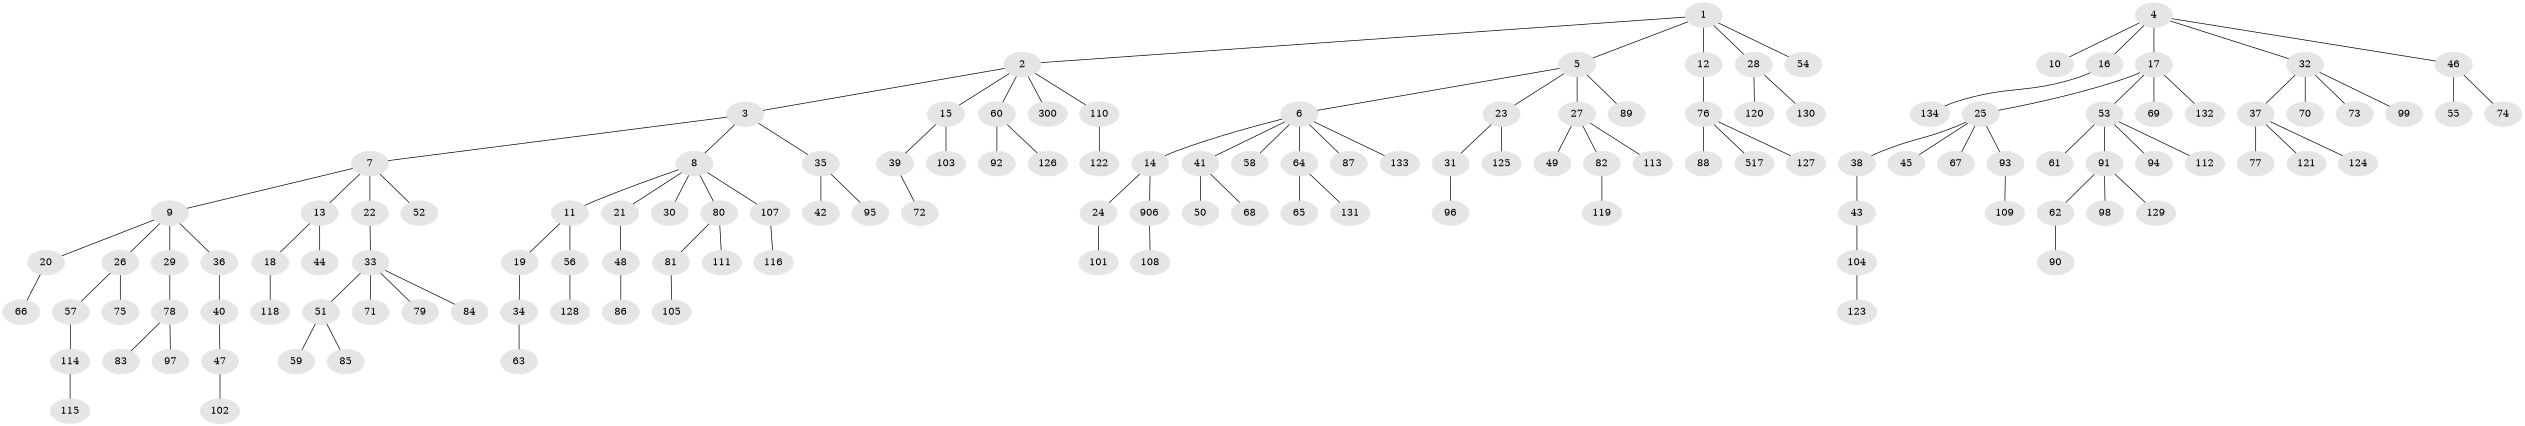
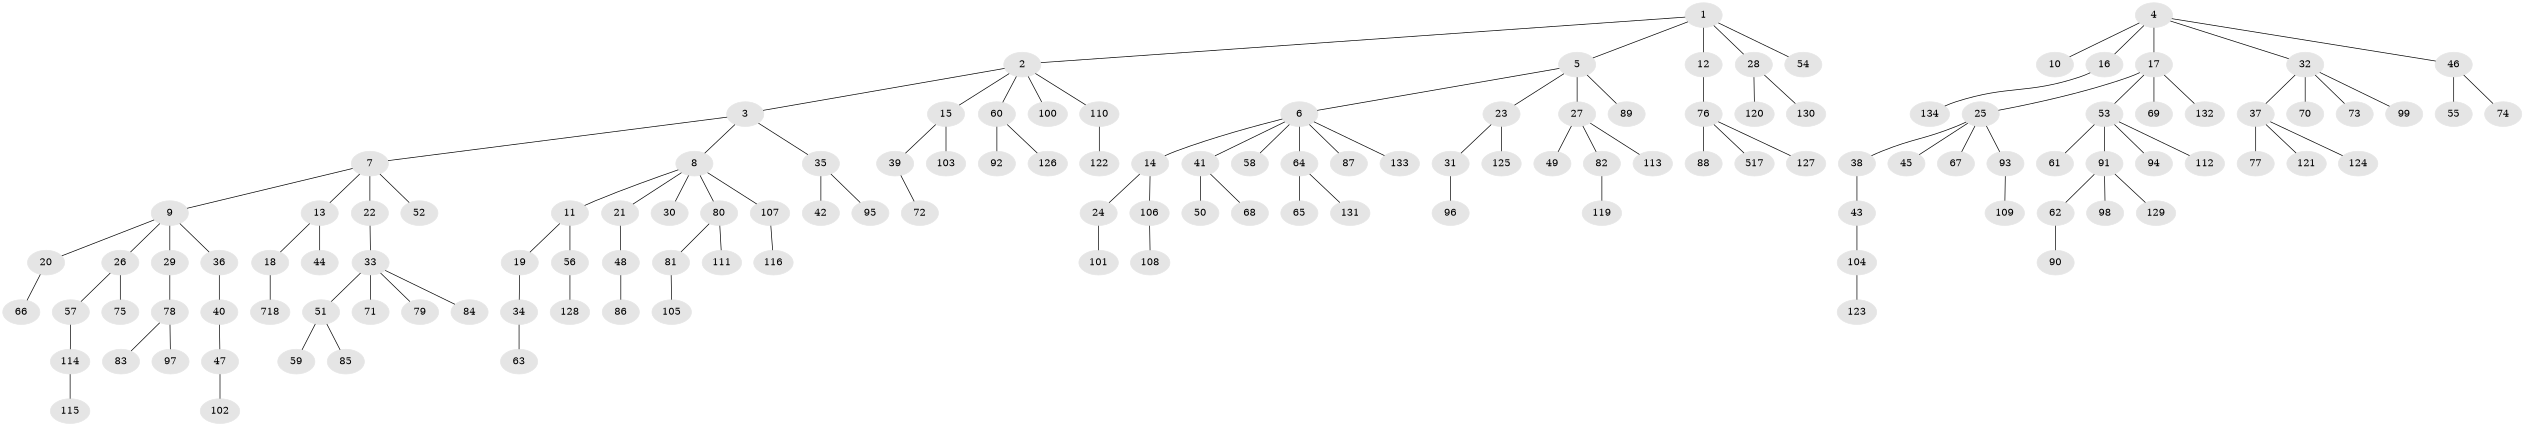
node "300": label "300" -> "100"
node "906": label "906" -> "106"
node "118": label "118" -> "718"
